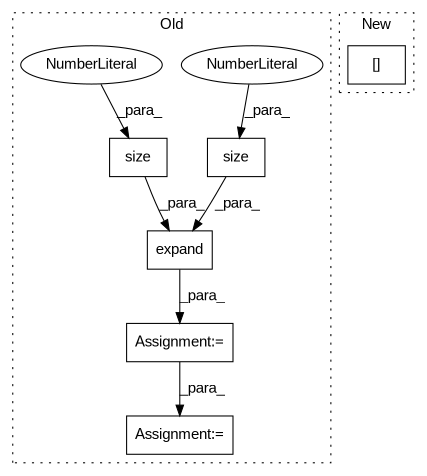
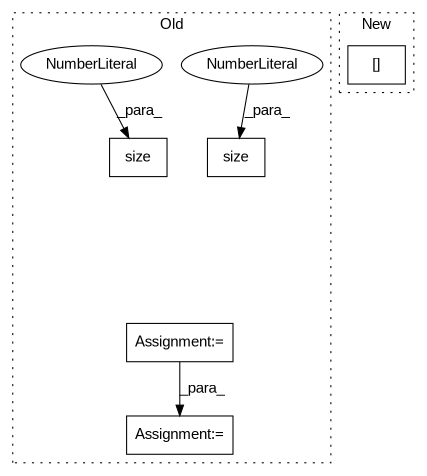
node "expand": removed
